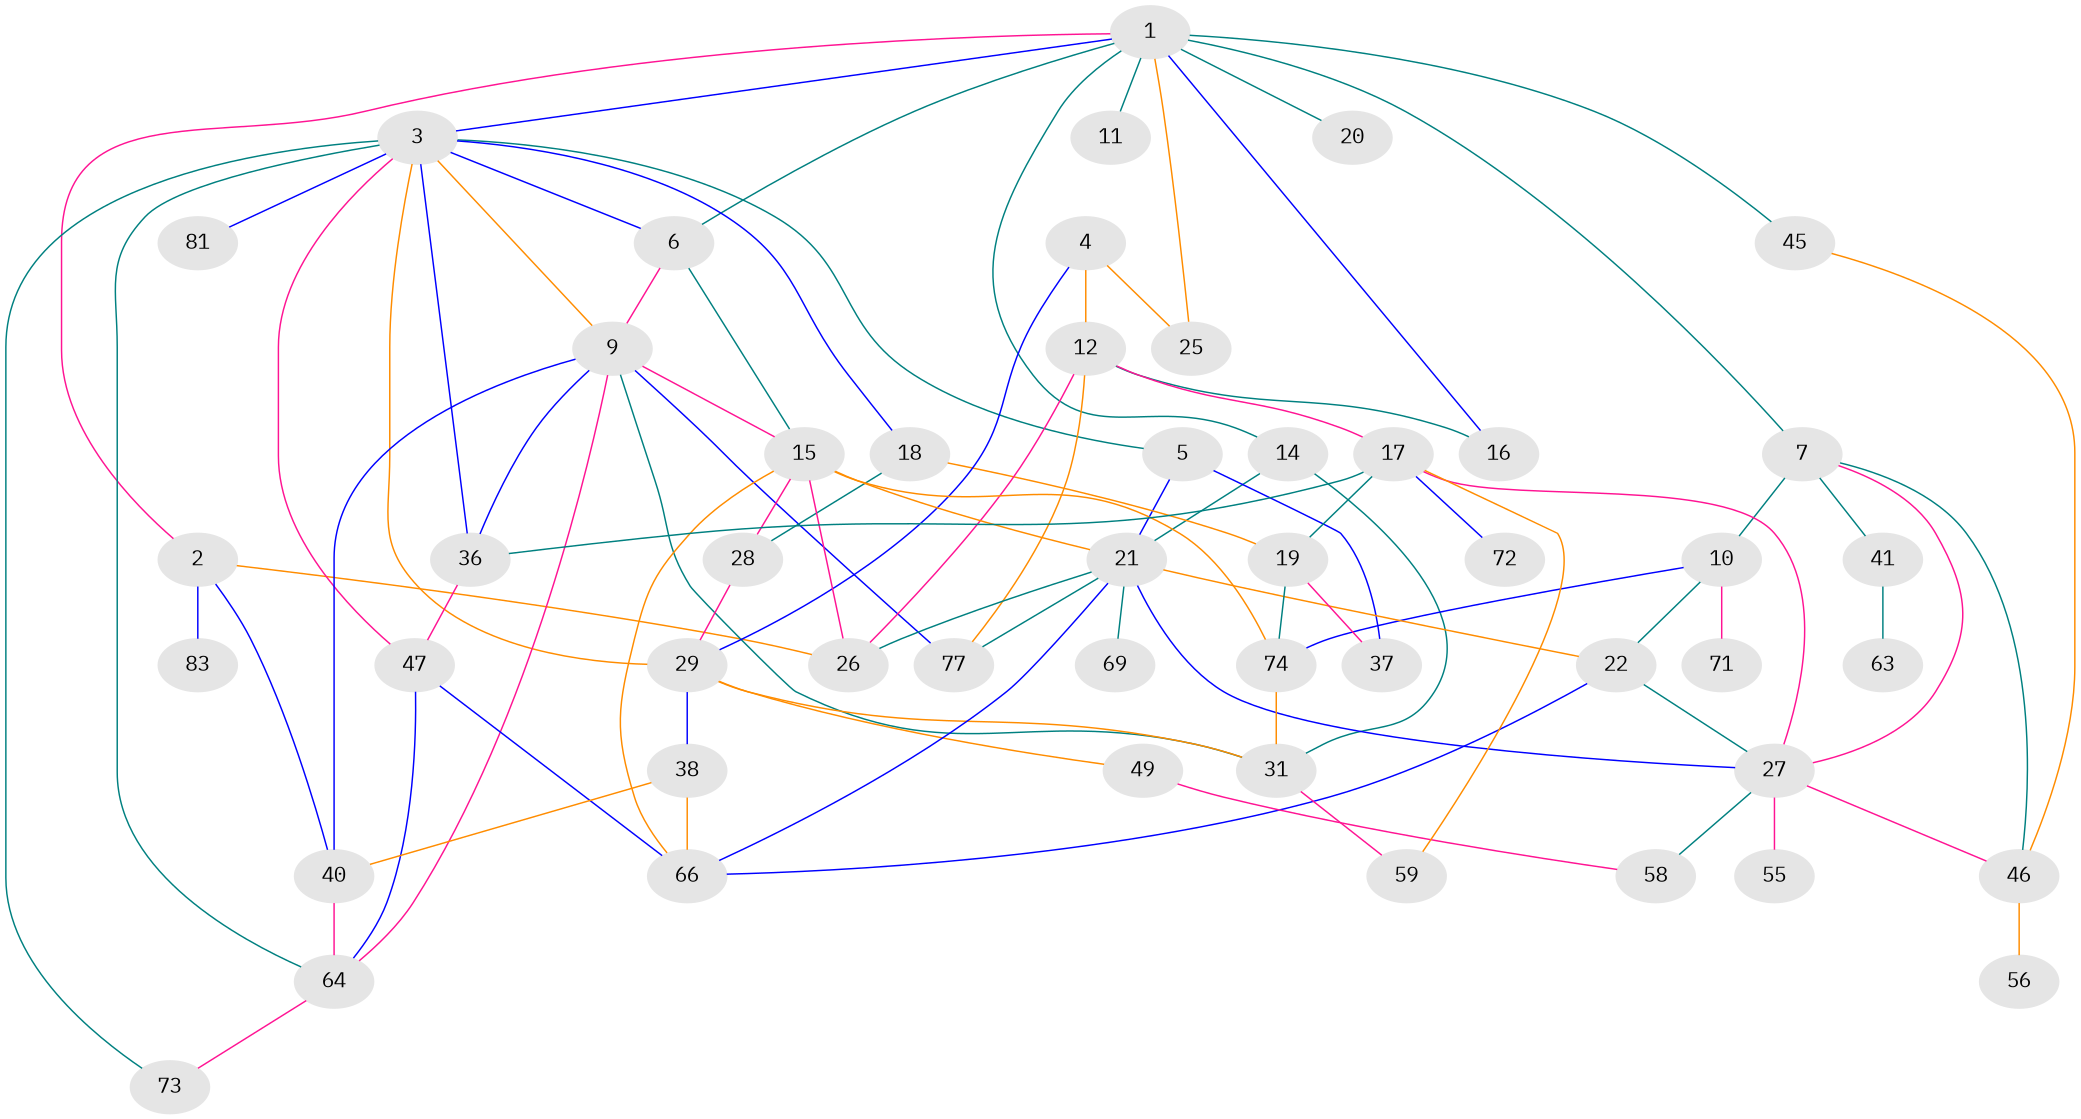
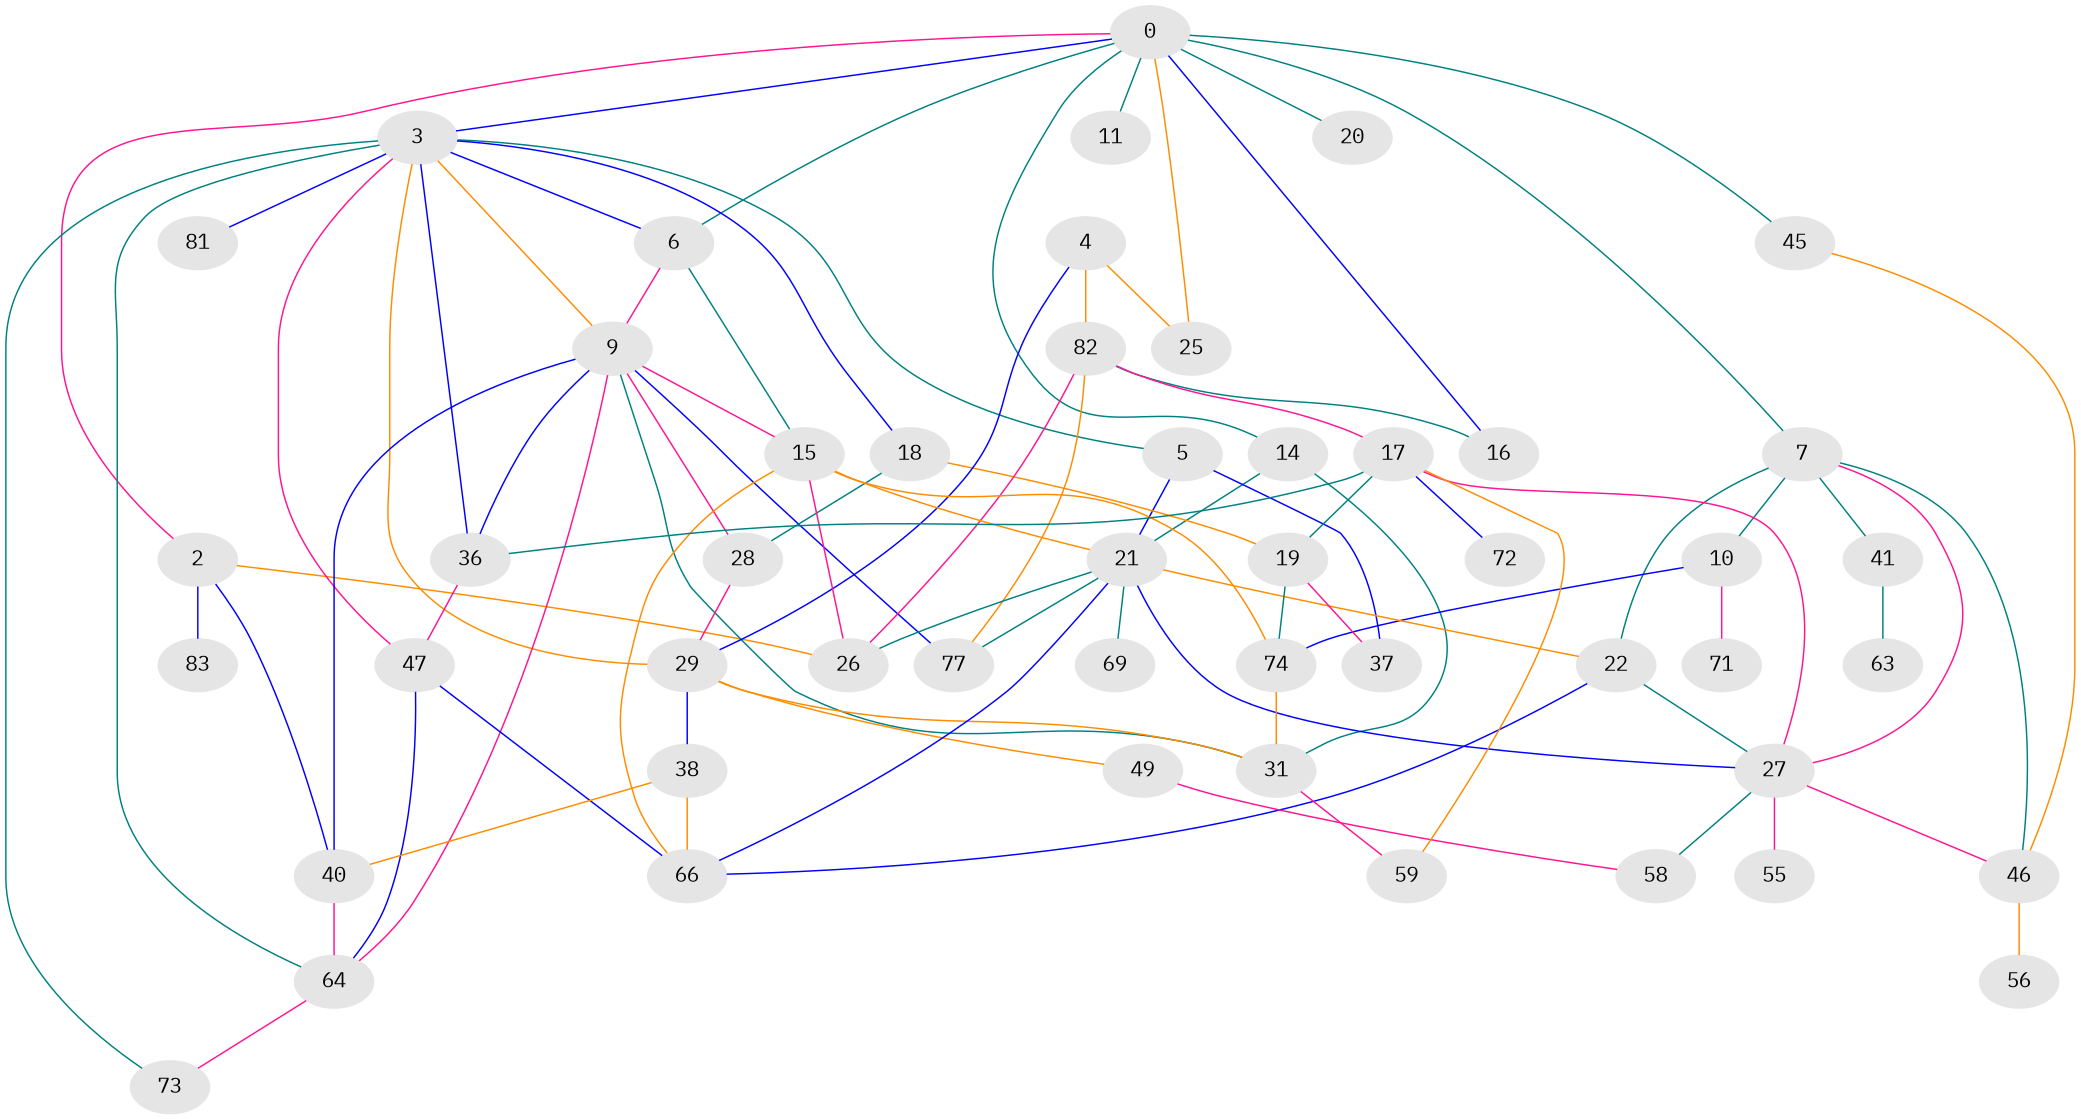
node "1": label "1" -> "0"
node "12": label "12" -> "82"
edge "15" -- "28": now "9" -- "28"
edge "10" -- "22": now "7" -- "22"
